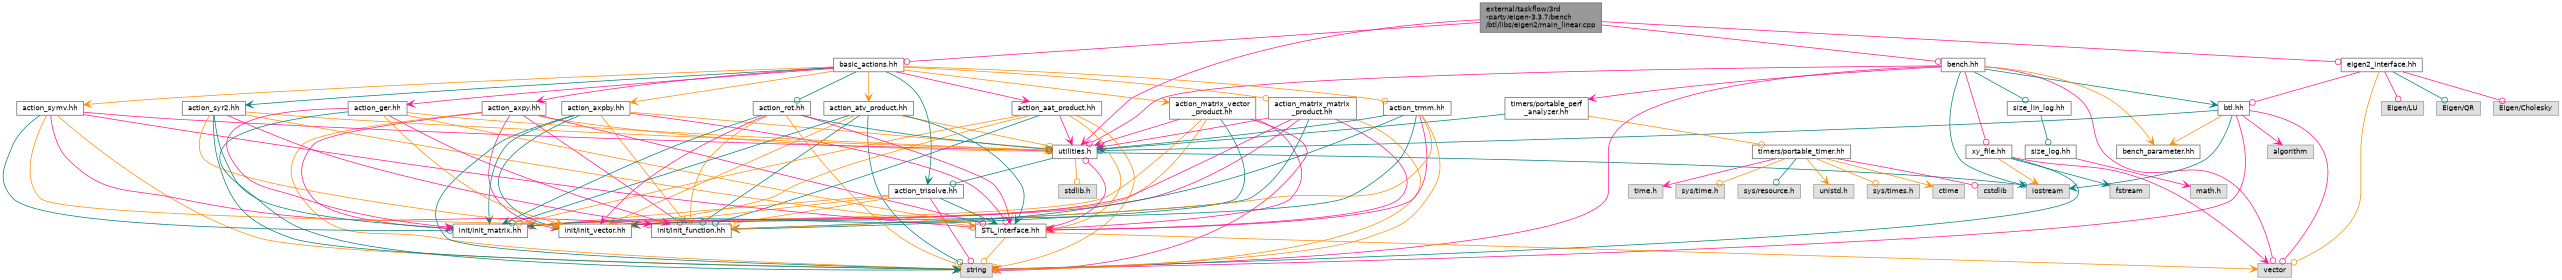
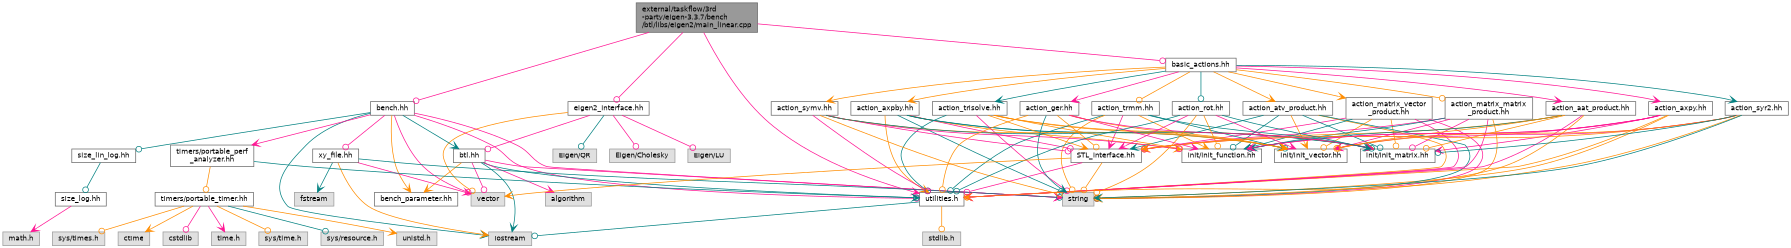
edge "utilities.h" -> "action_trisolve.hh": reversed
edge "action_trisolve.hh" -> "STL_interface.hh": color teal -> darkorange
